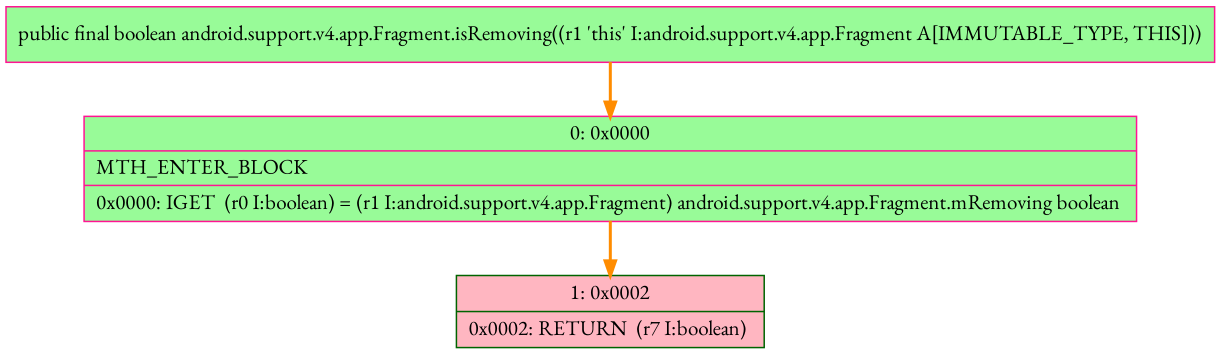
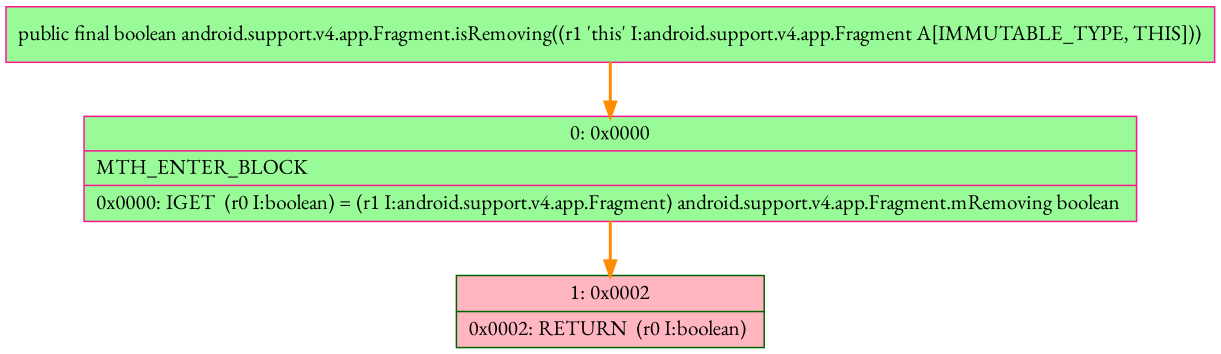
node "1: 0x0002": text "0x0002: RETURN  (r7 I:boolean)" -> "0x0002: RETURN  (r0 I:boolean)"
